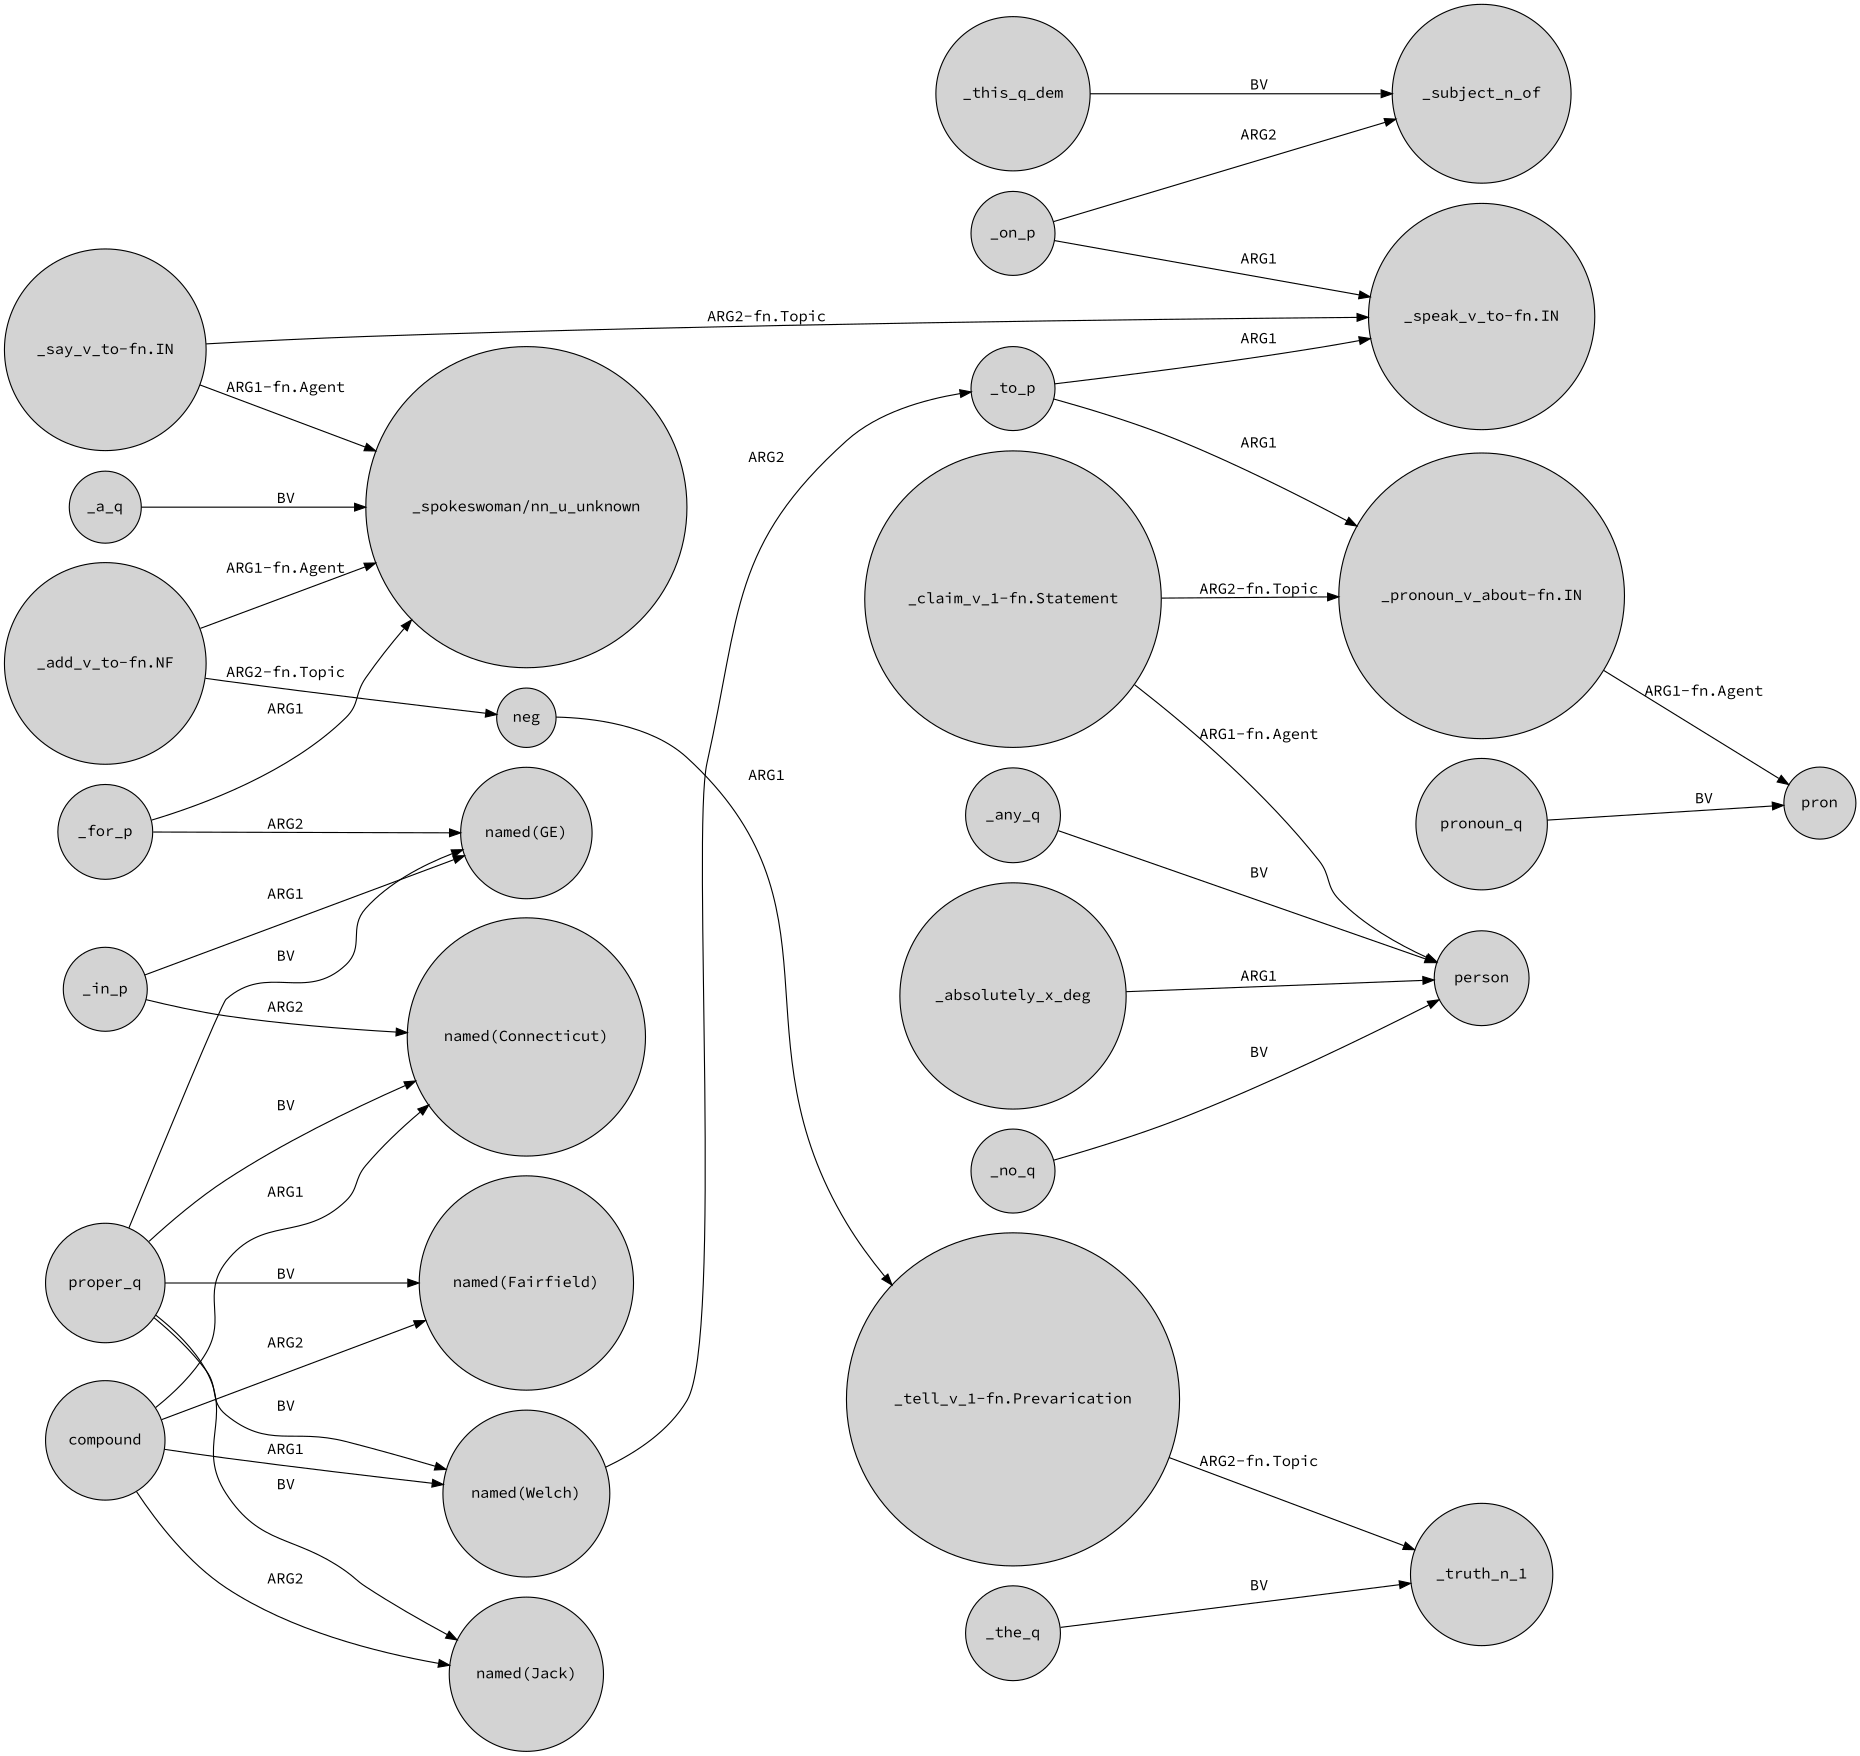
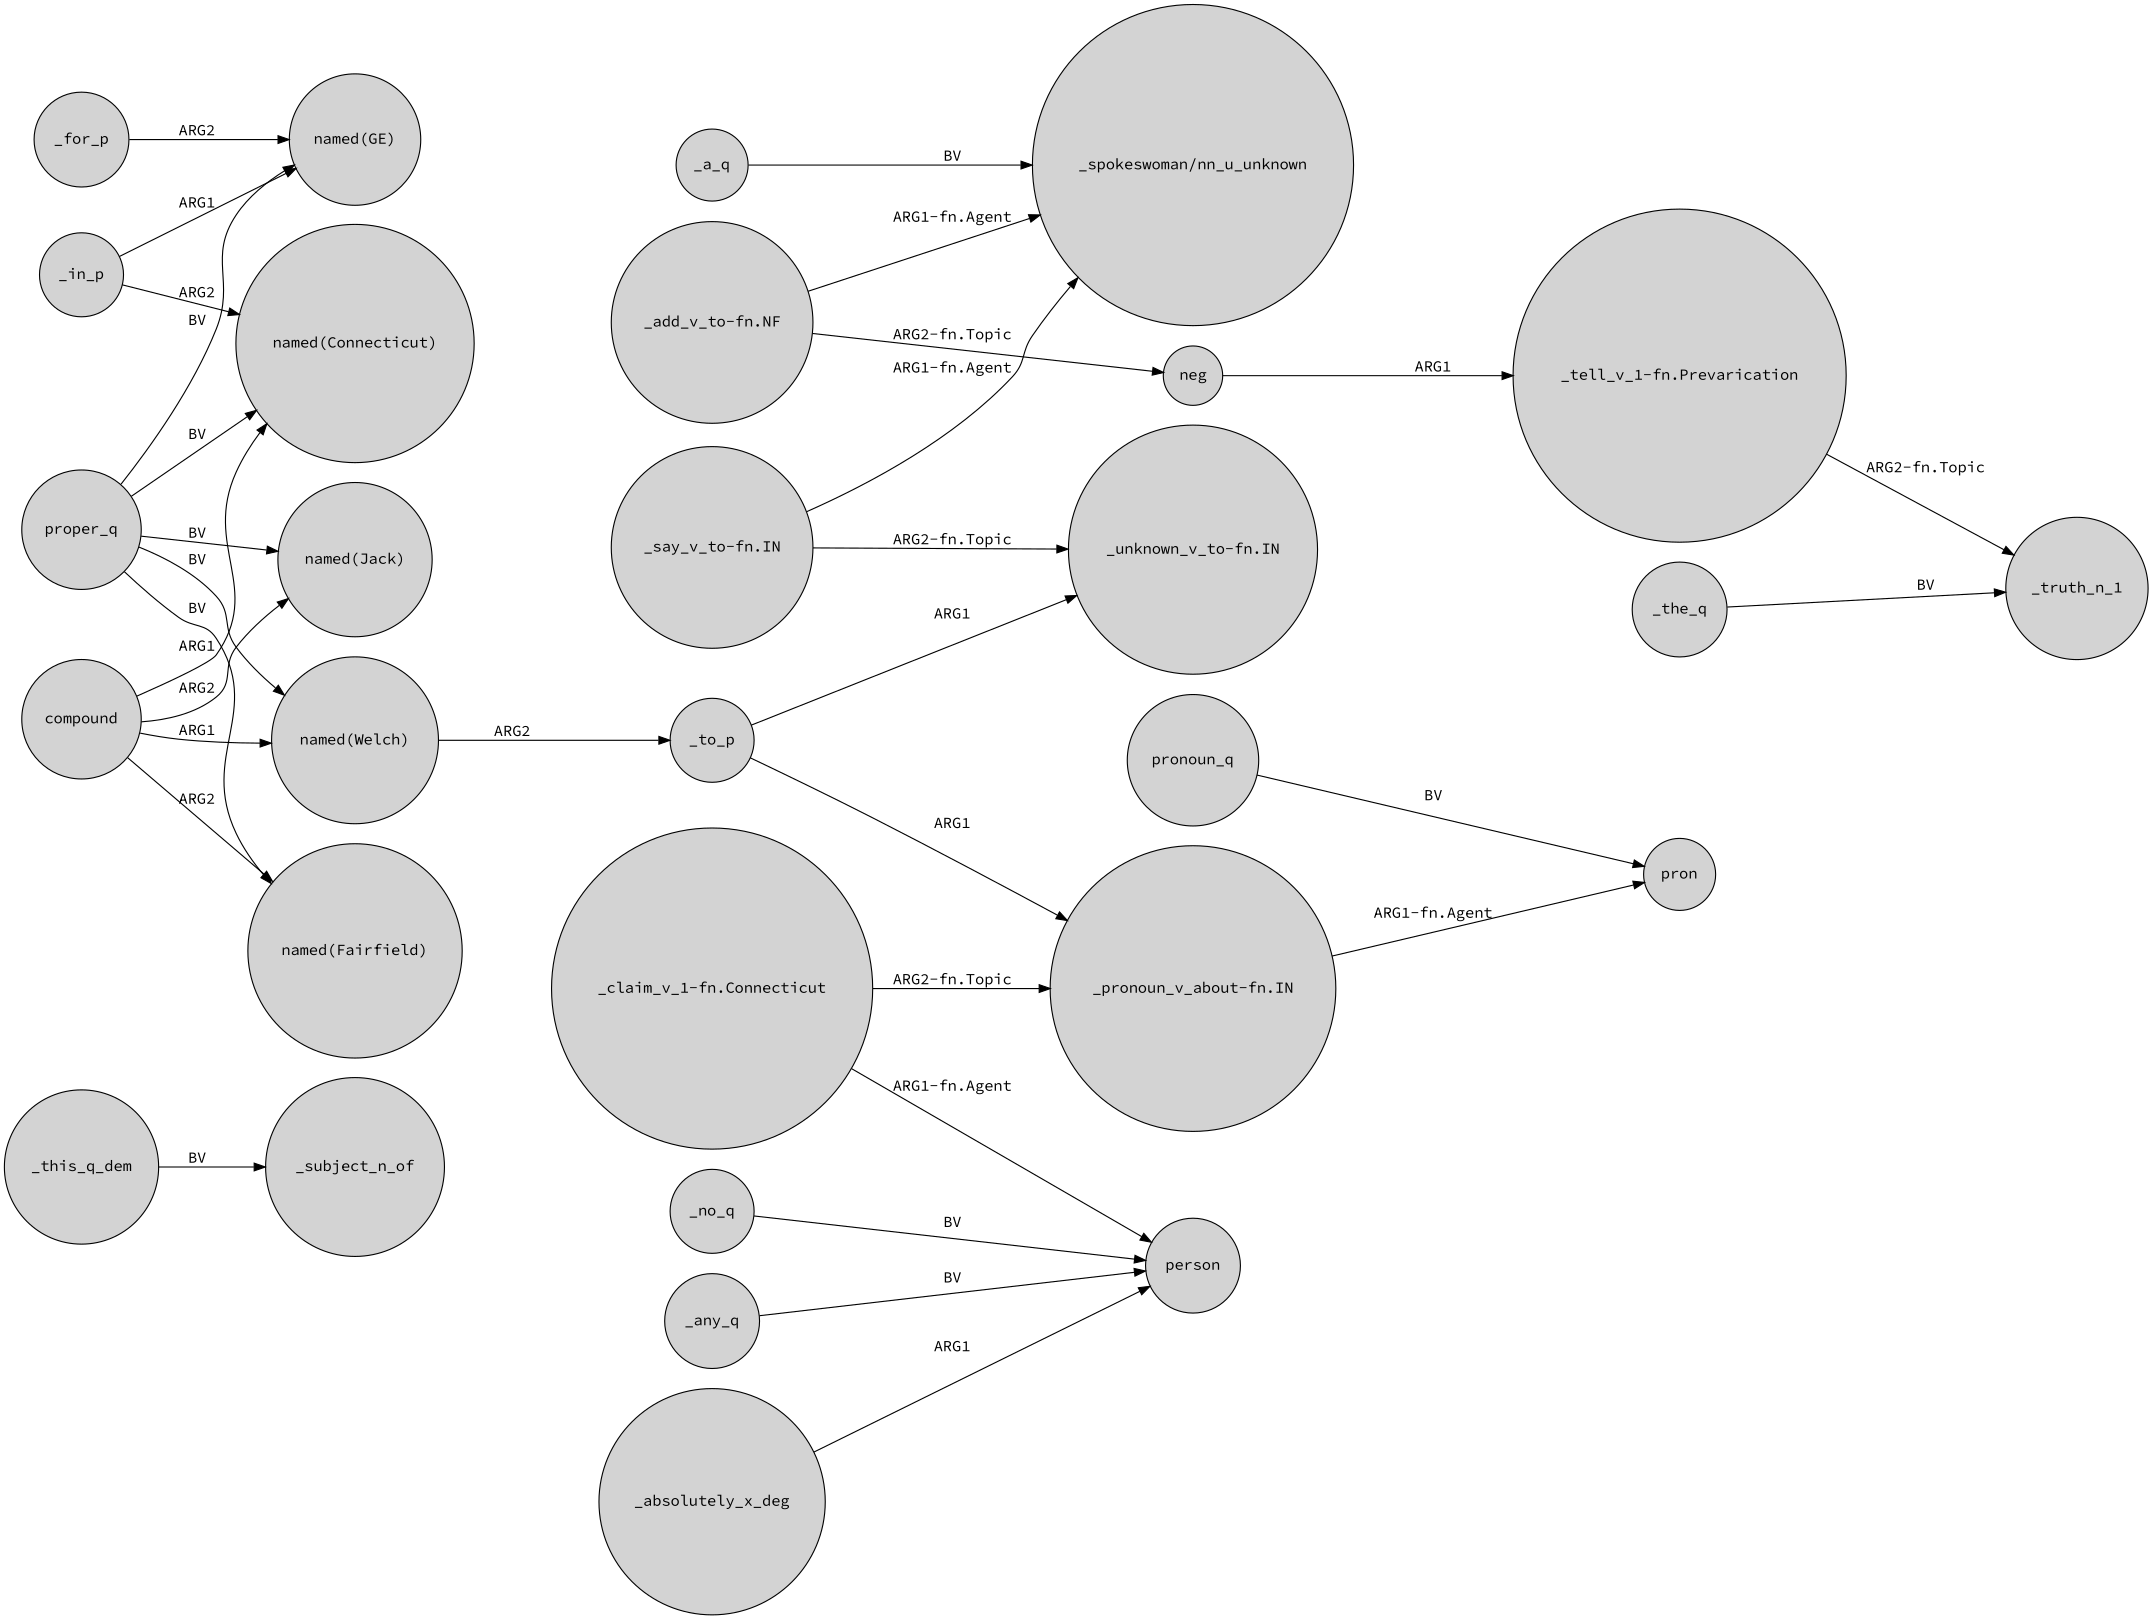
node "_on_p": removed
node "_speak_v_to-fn.IN": label "_speak_v_to-fn.IN" -> "_unknown_v_to-fn.IN"
node "_claim_v_1-fn.Statement": label "_claim_v_1-fn.Statement" -> "_claim_v_1-fn.Connecticut"
edge "_for_p" -> "_spokeswoman/nn_u_unknown": removed, label "ARG1"
